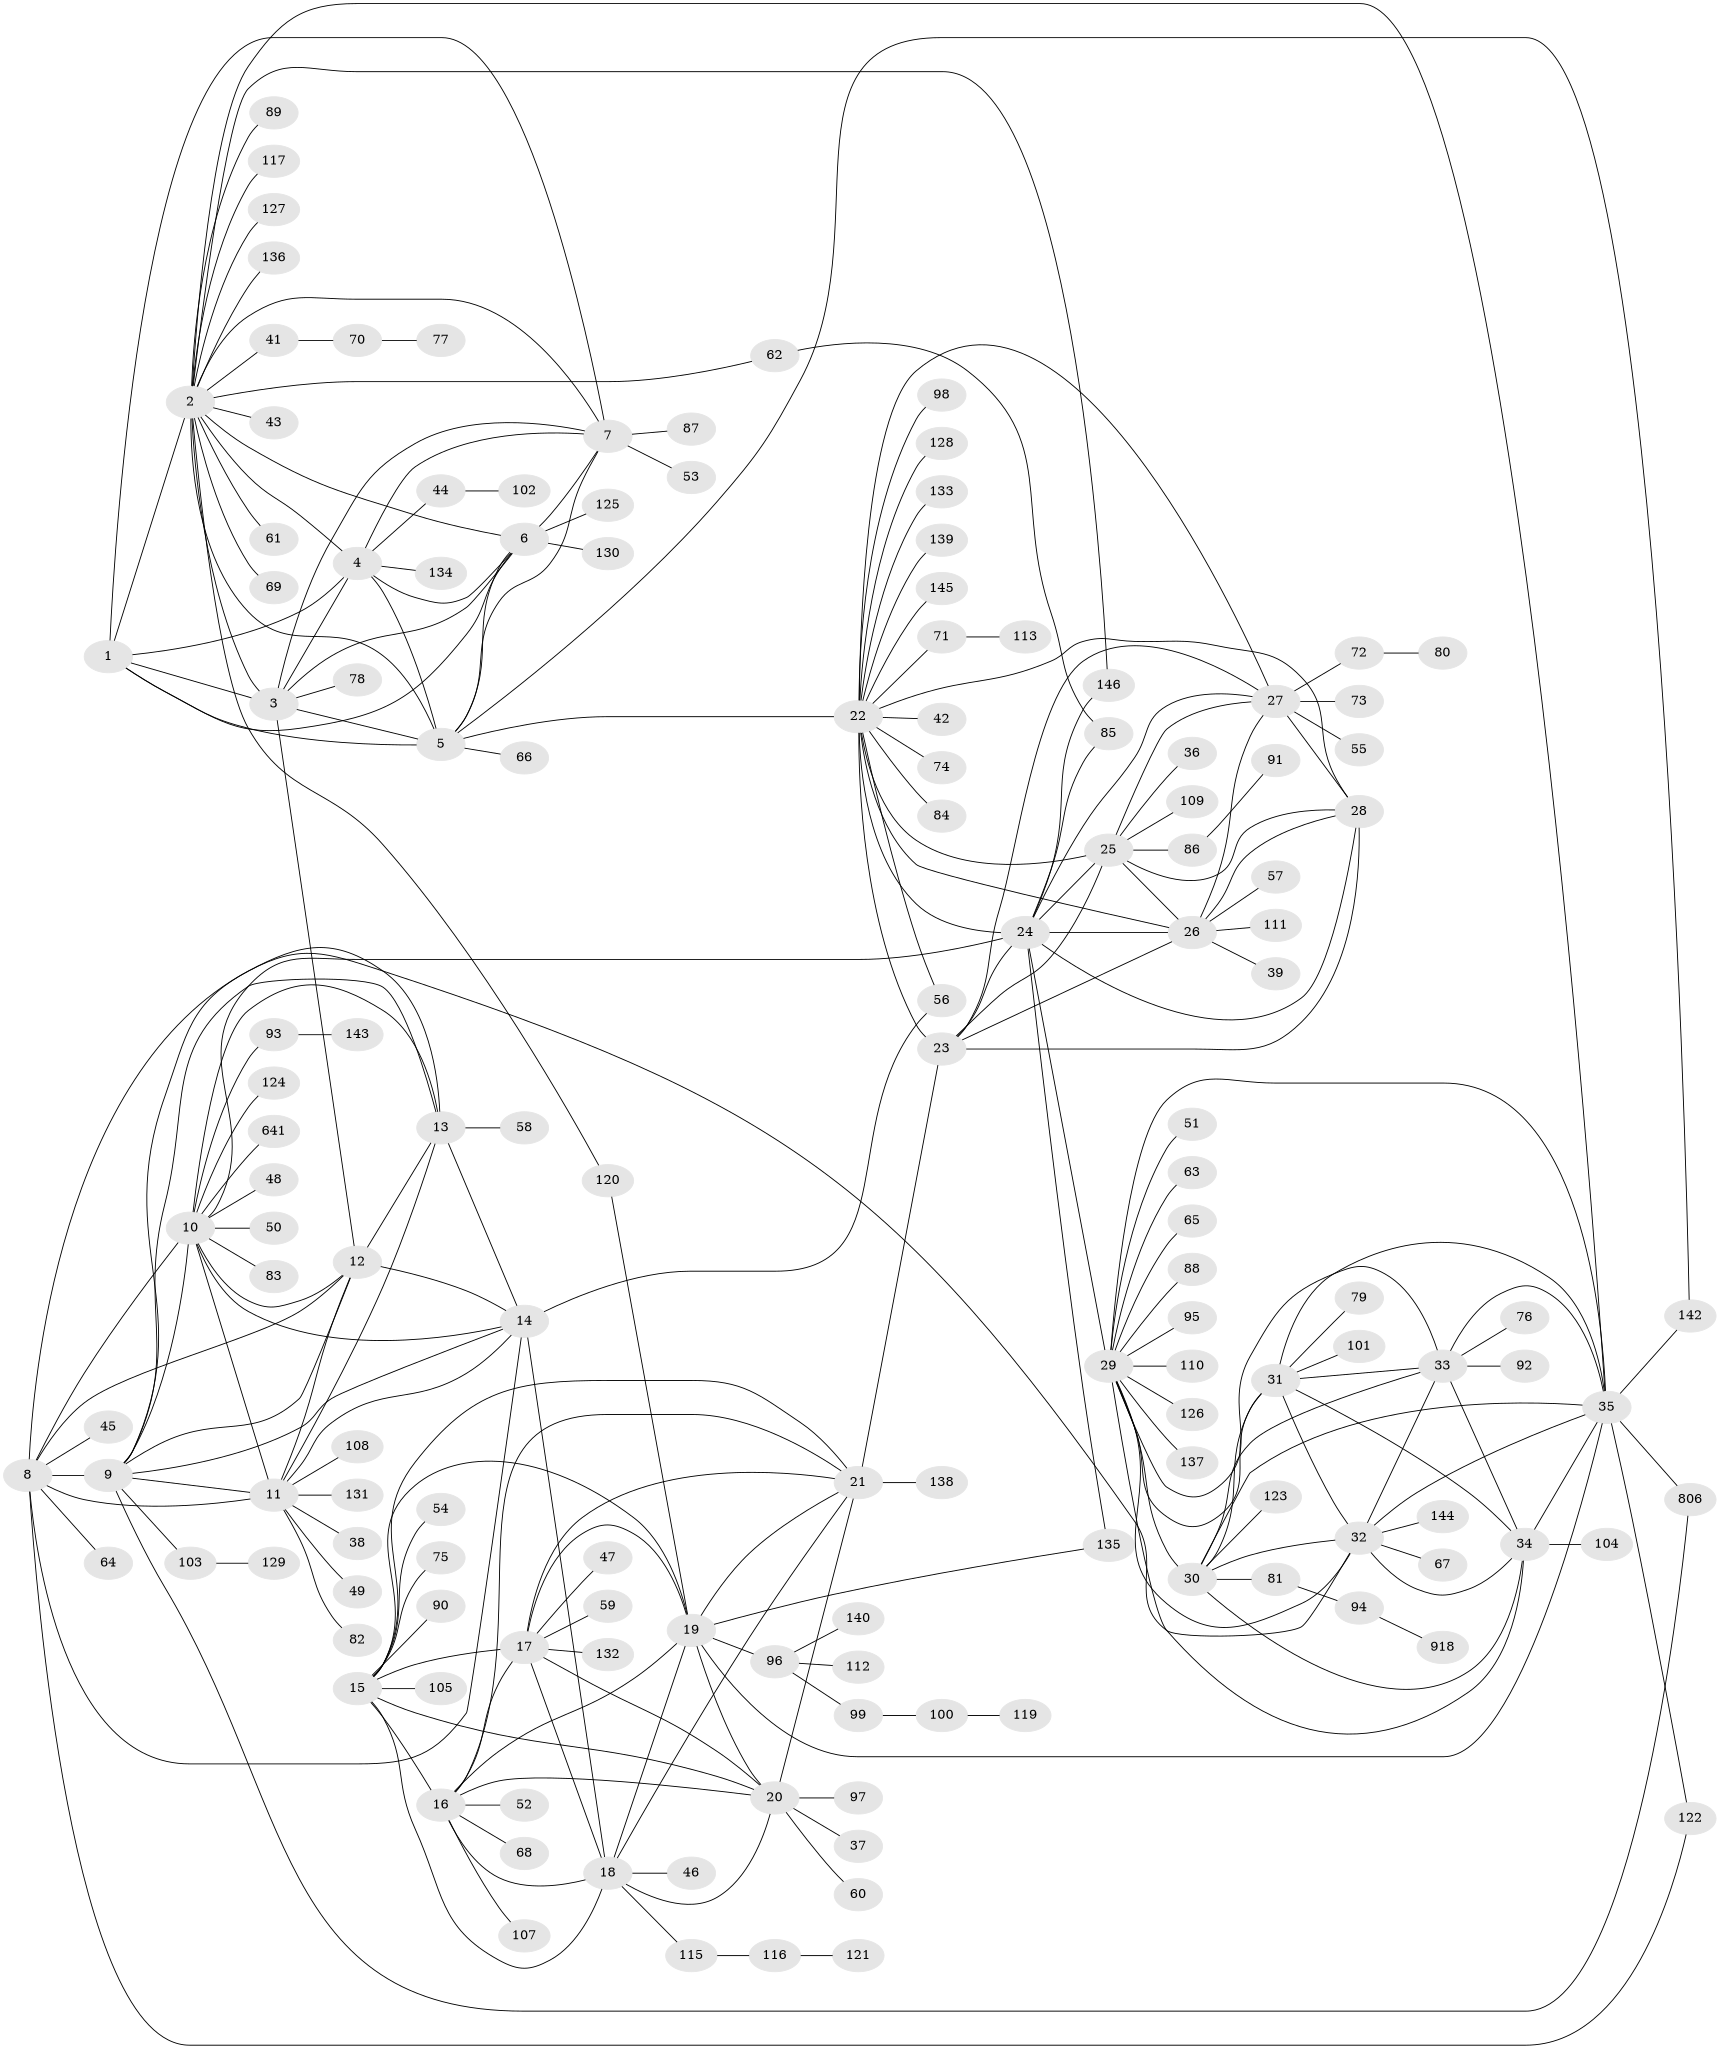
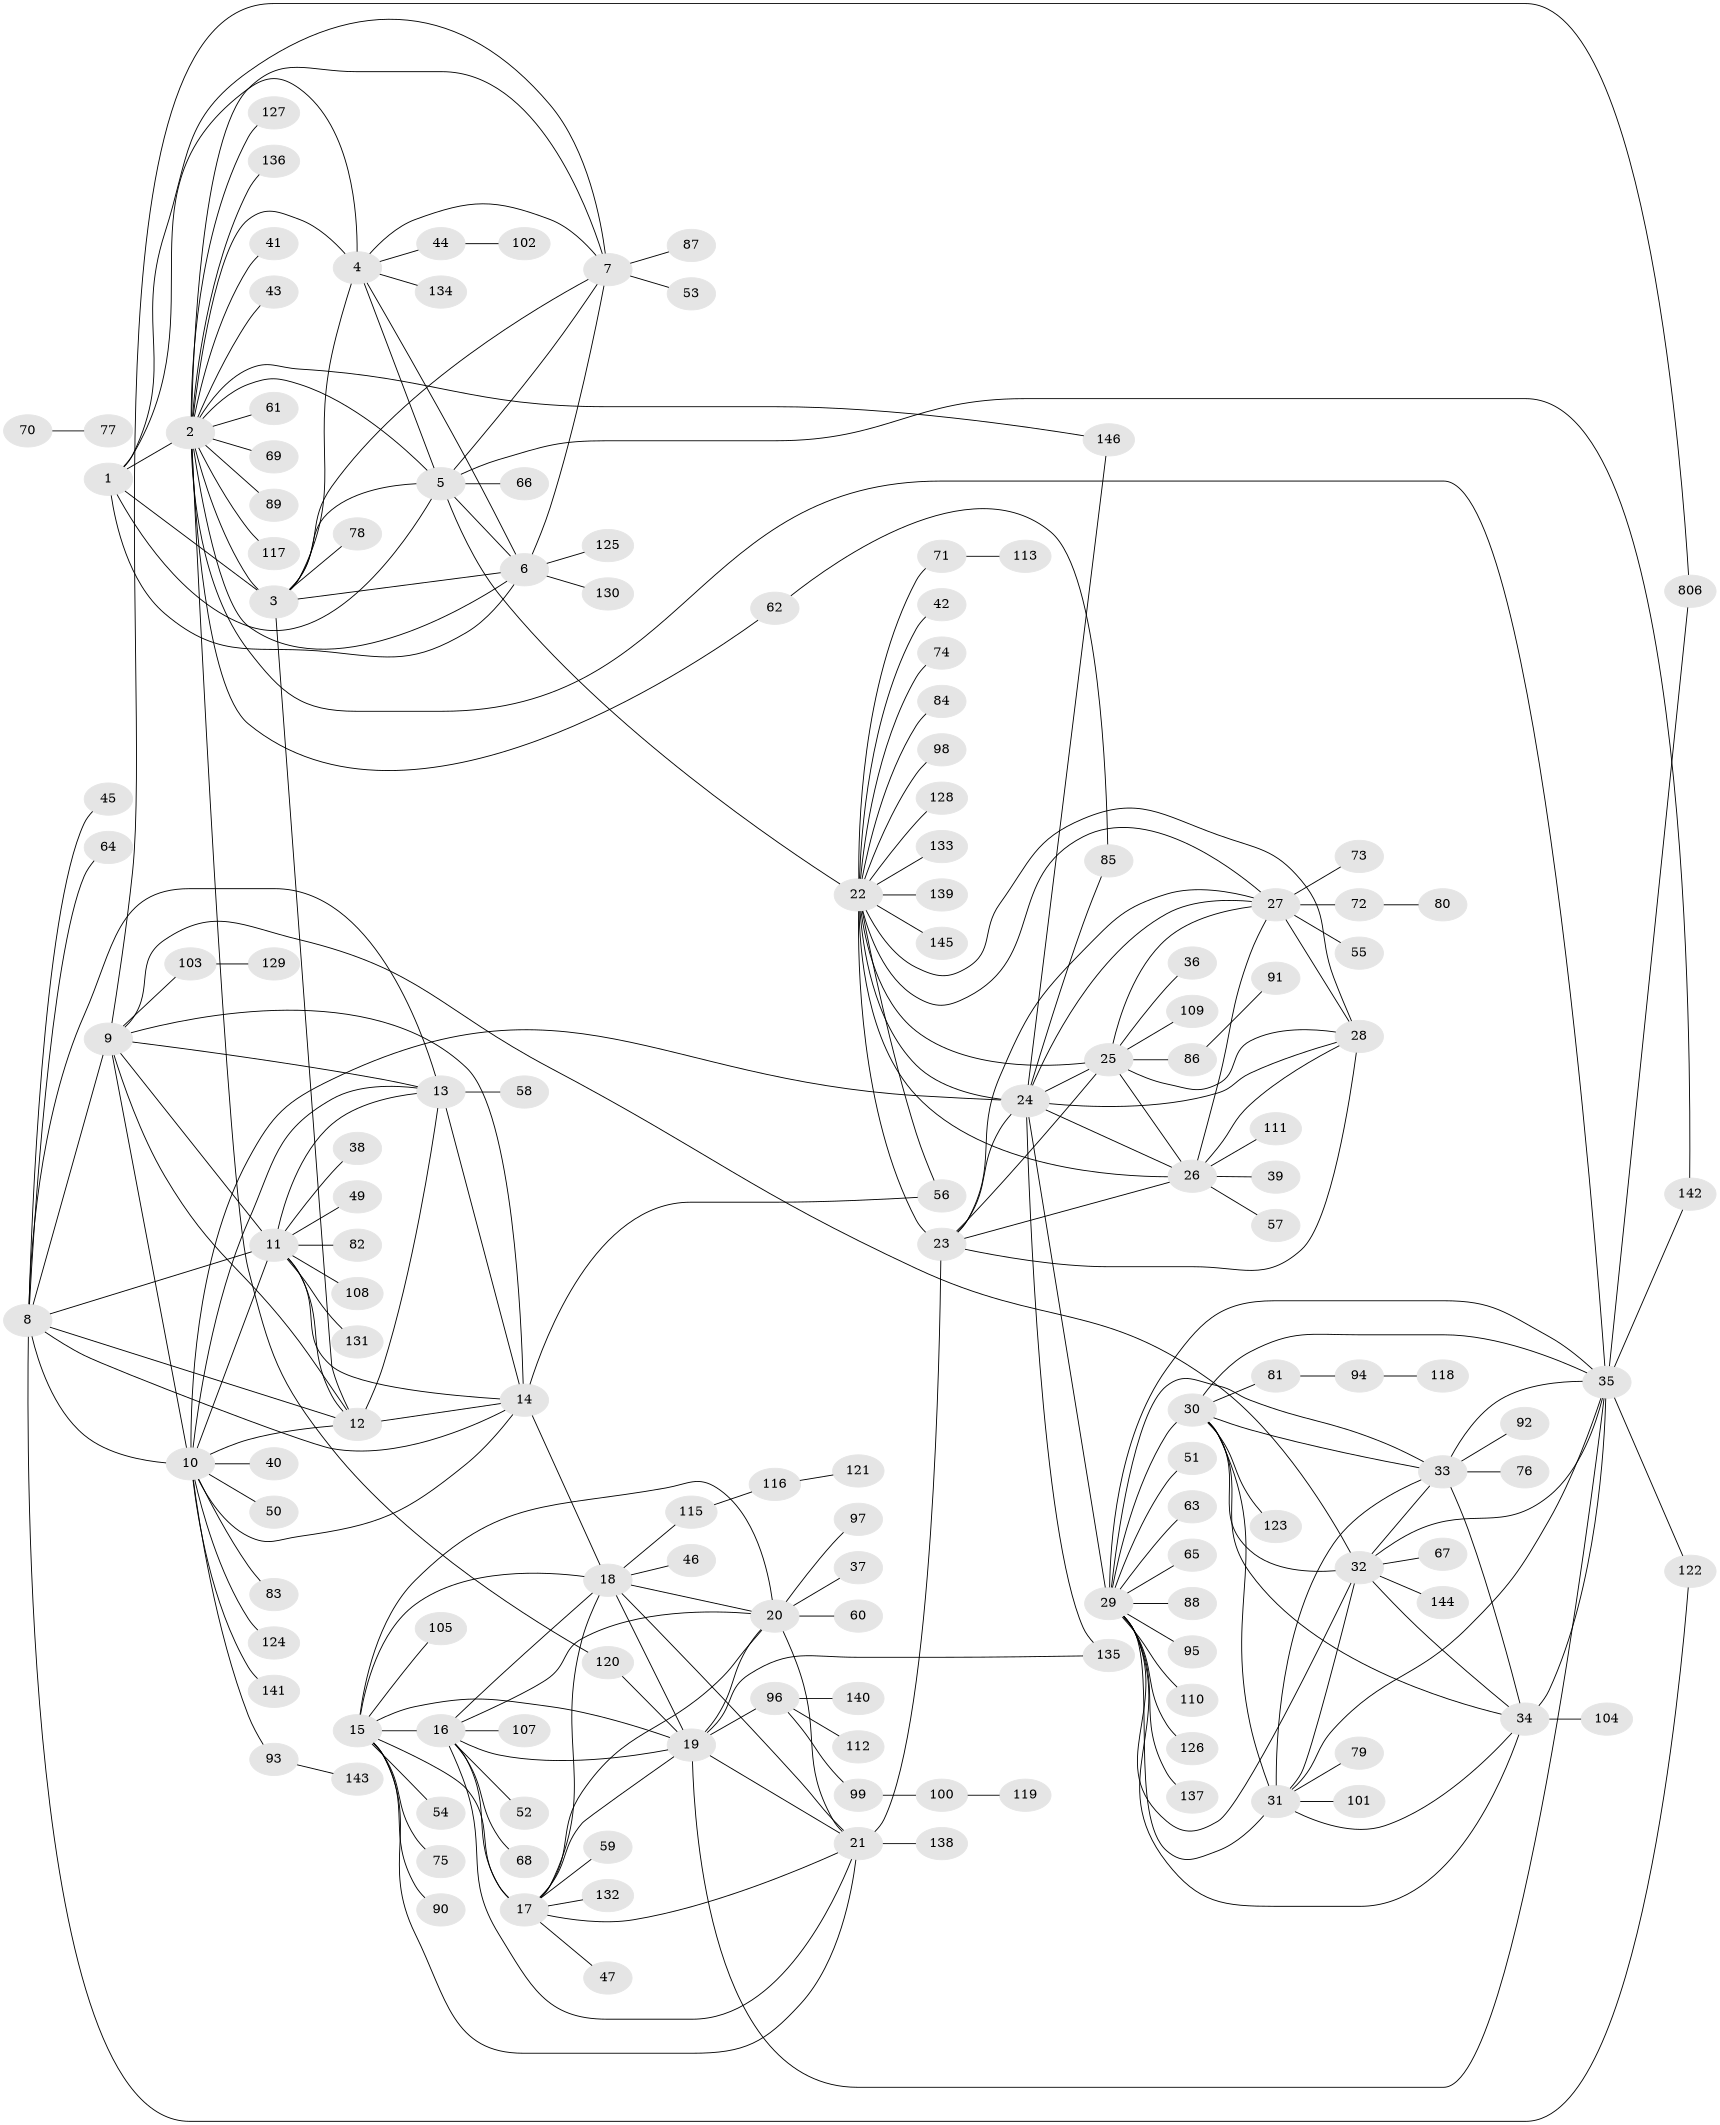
edge "41" -- "70": removed
node "641": label "641" -> "141"
node "48": label "48" -> "40"
node "918": label "918" -> "118"
